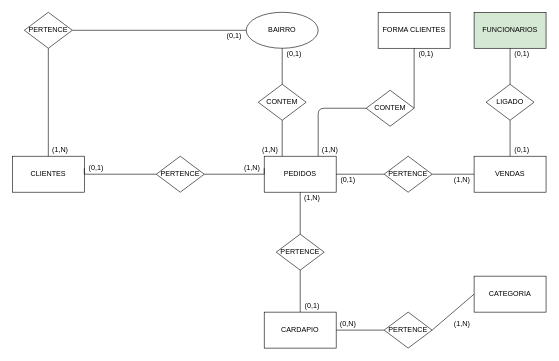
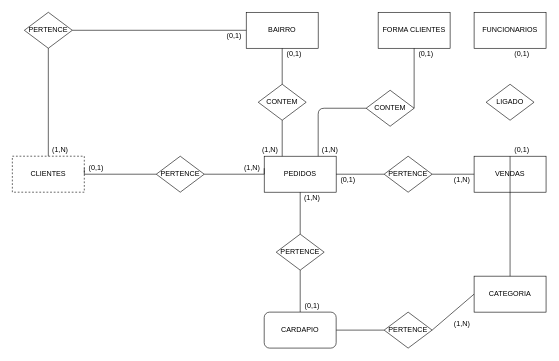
node "BAIRRO": shape ellipse -> rectangle
node "FUNCIONARIOS": fillcolor #d5e8d4 -> #ffffff
edge "FUNCIONARIOS" -- "LIGADO": removed
edge "LIGADO" -- "VENDAS": now "CATEGORIA" -- "VENDAS"
node "CLIENTES": style solid -> dashed
node "(0,N)": removed
node "CARDAPIO": shape rectangle -> rounded rectangle
